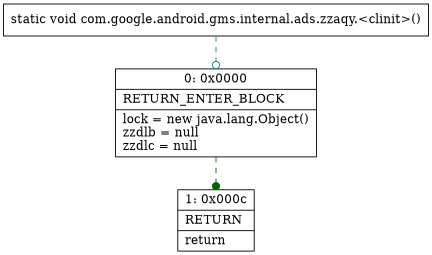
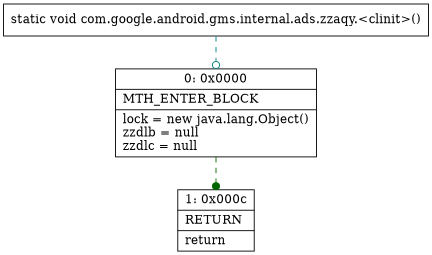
node "0: 0x0000": text "RETURN_ENTER_BLOCK" -> "MTH_ENTER_BLOCK"
